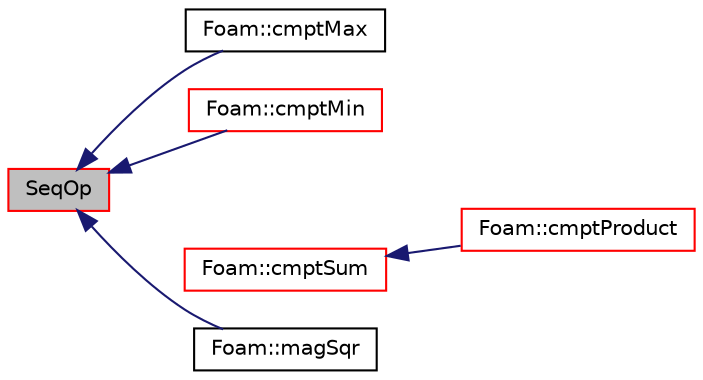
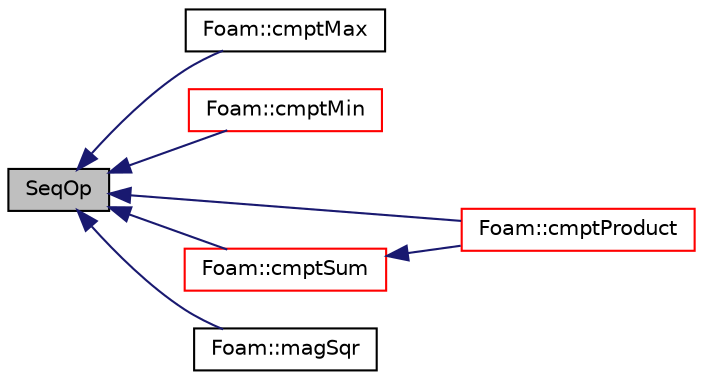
node "SeqOp": color red -> black
edge "Foam::cmptProduct" -> "SeqOp": added
edge "Foam::cmptSum" -> "SeqOp": added
